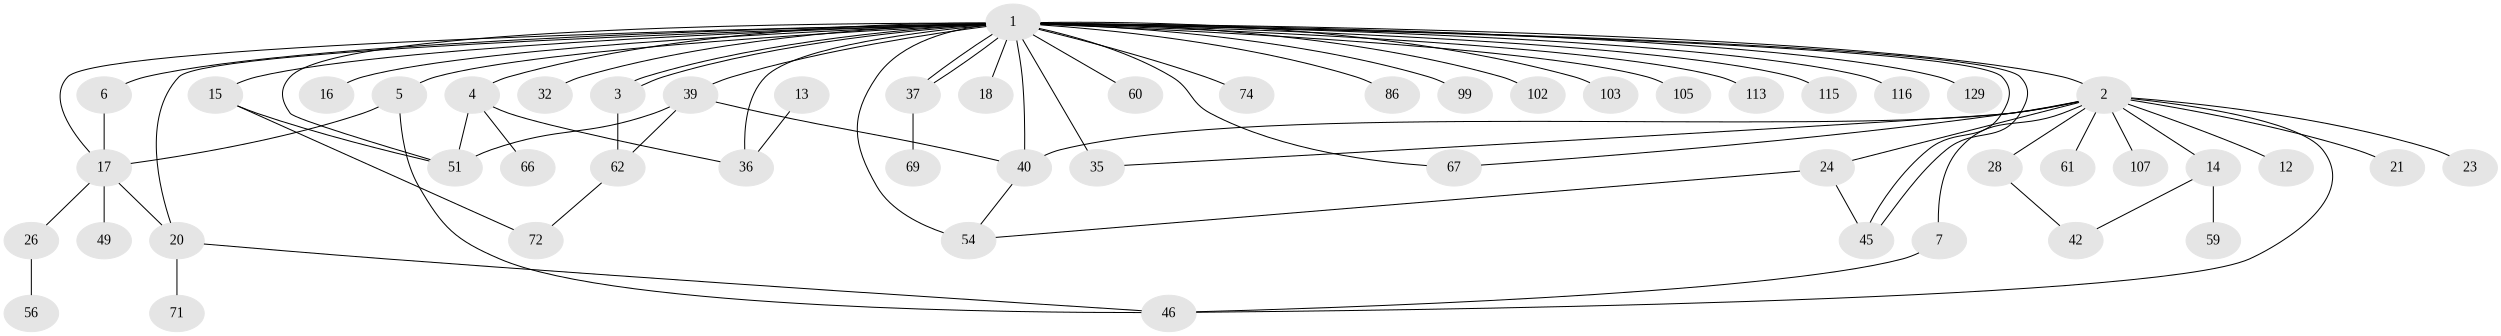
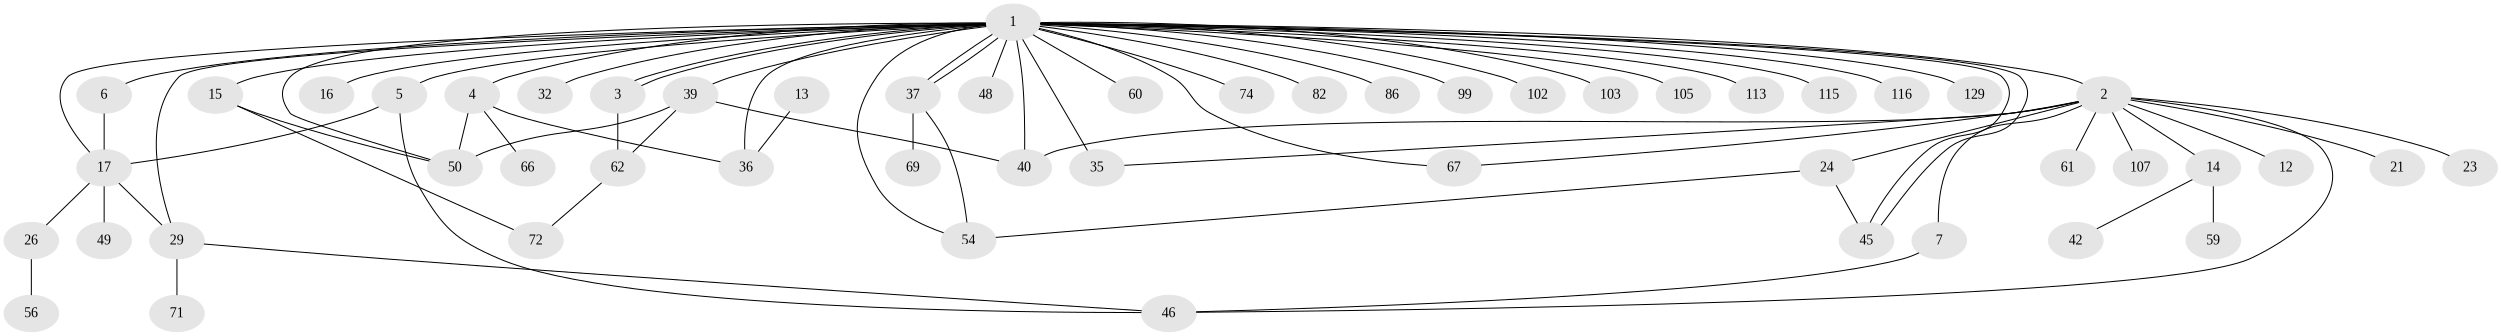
node "18": label "18" -> "48"
node "82": added
node "51": label "51" -> "50"
node "28": removed
edge "40" -- "54": now "37" -- "54"
node "20": label "20" -> "29"
